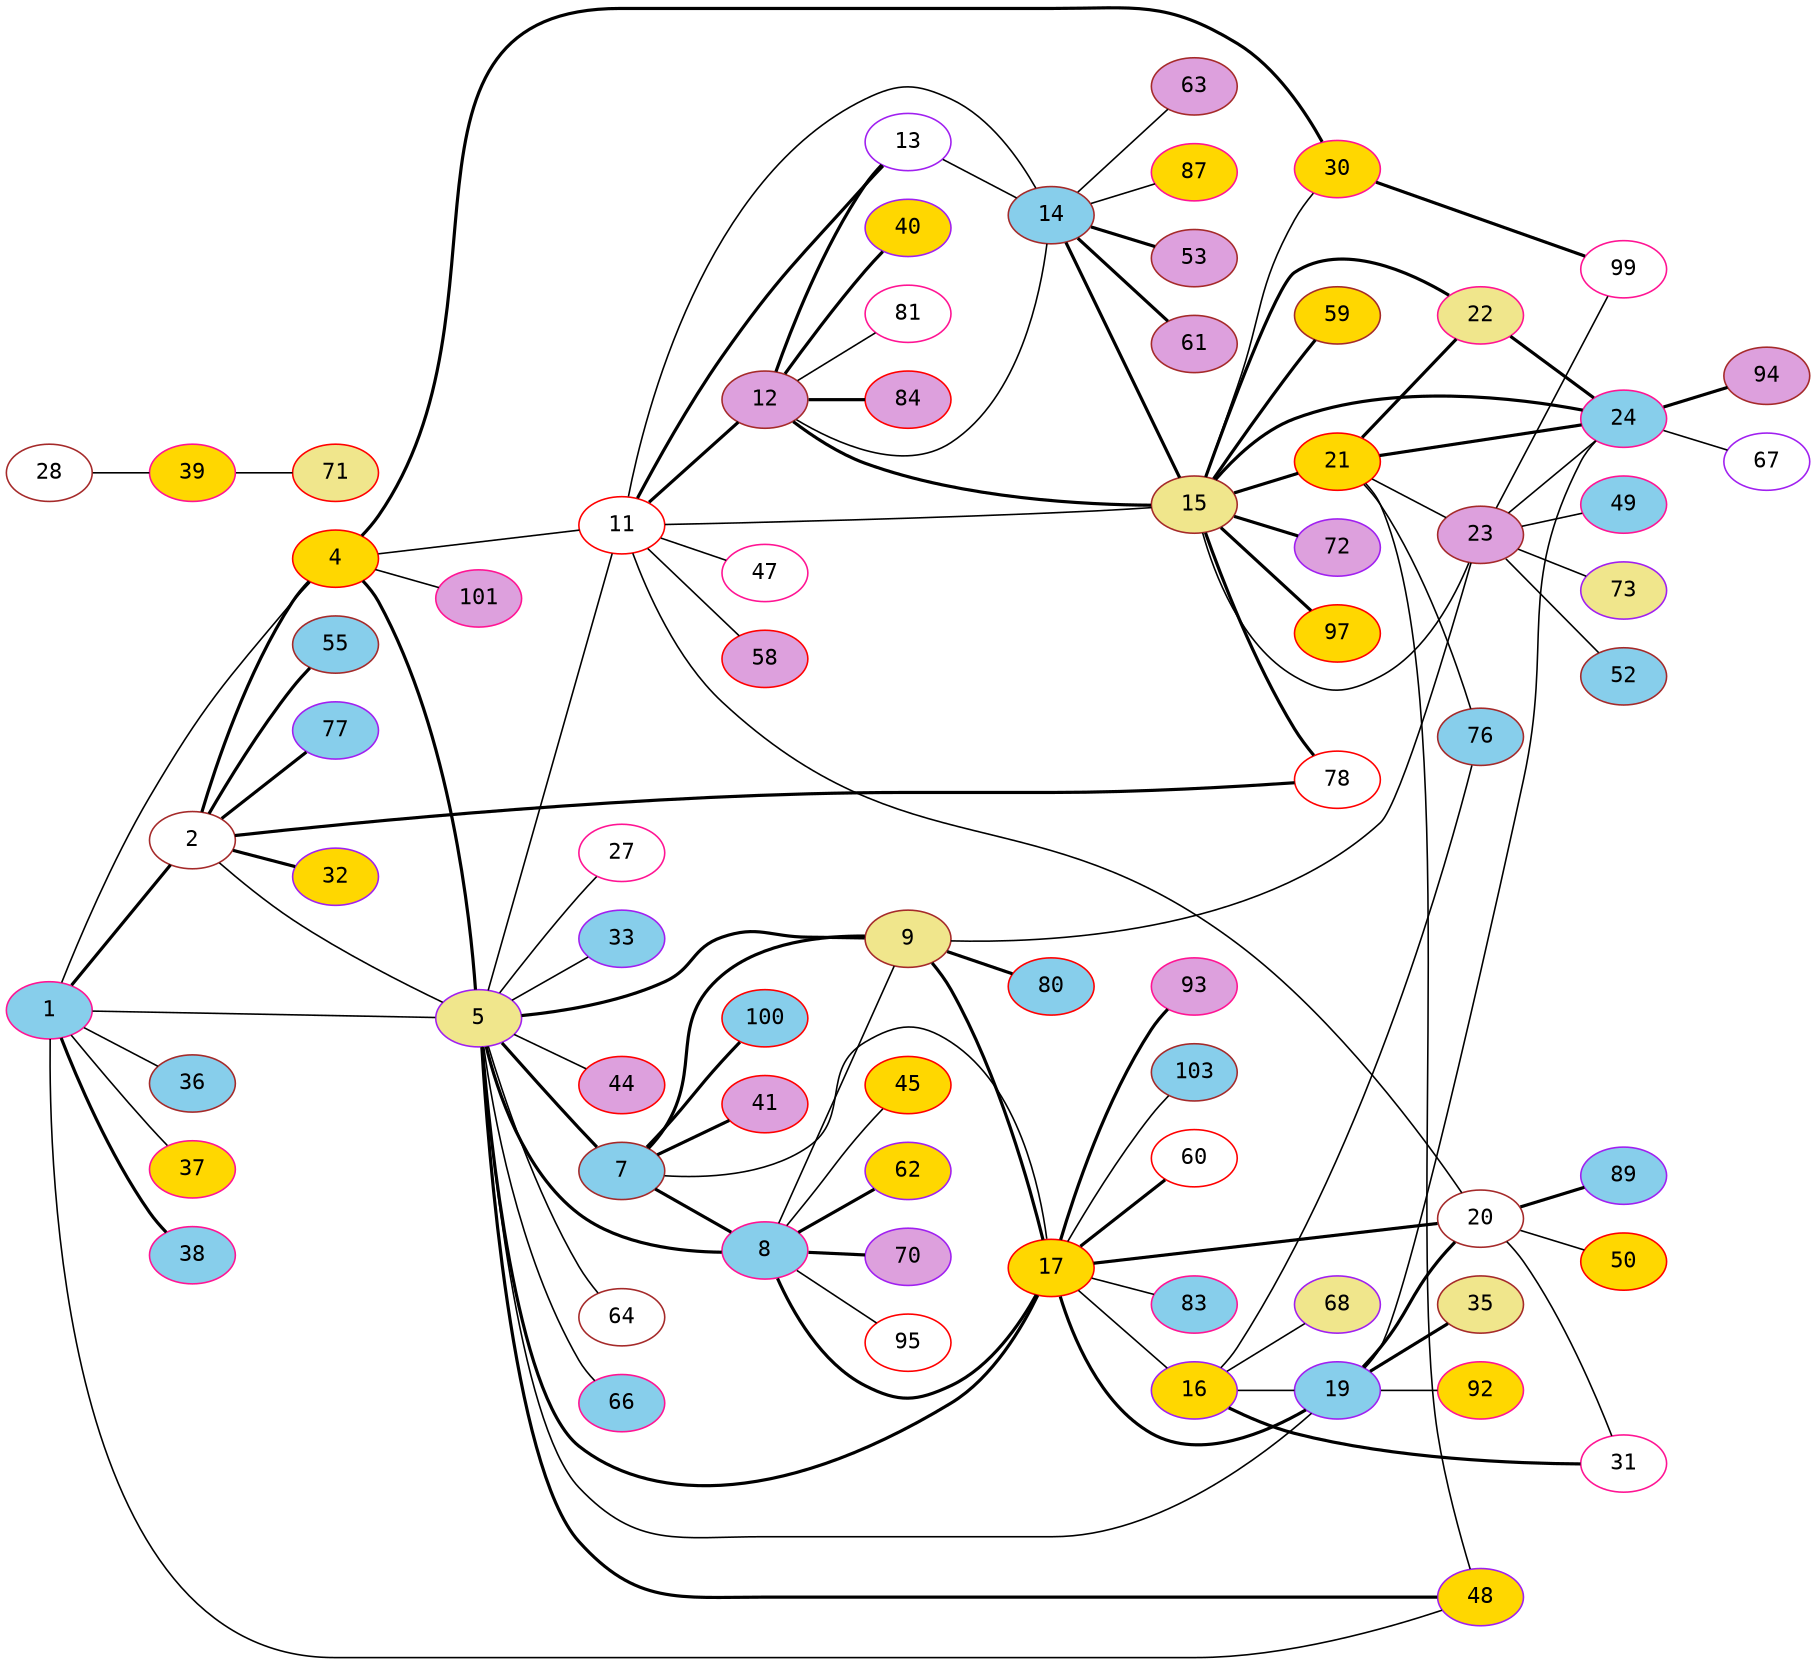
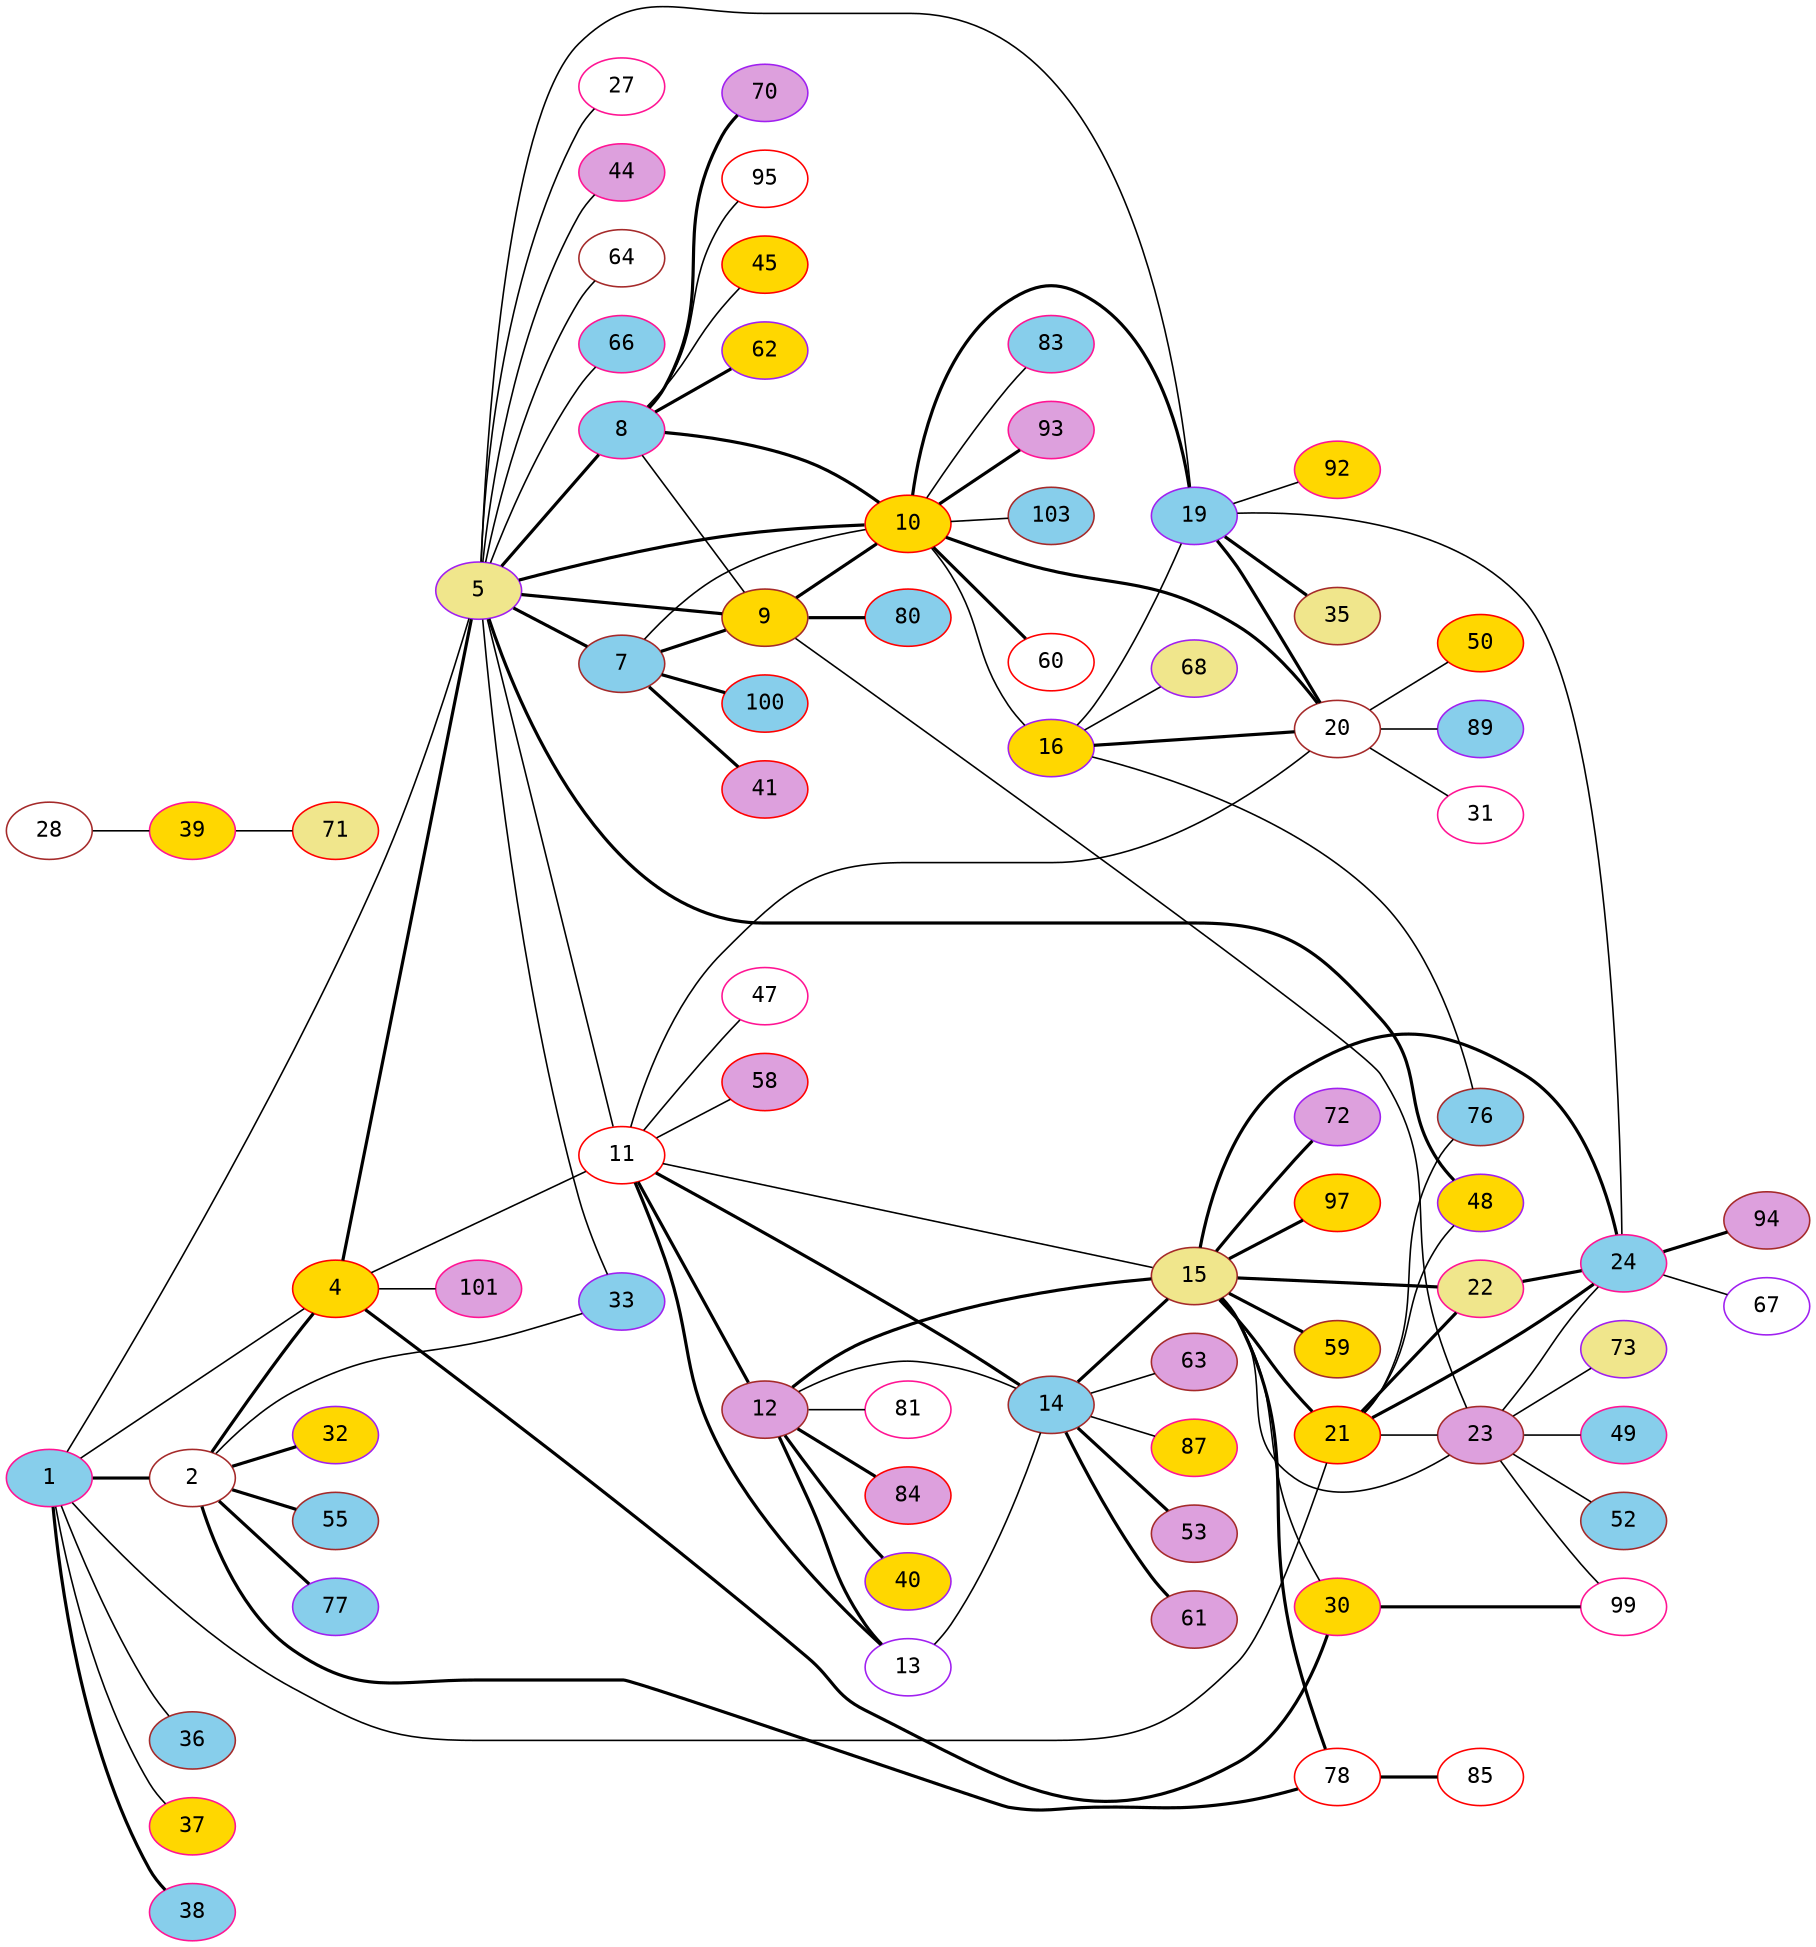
edge "14" -- "11": style solid -> bold
node "9": fillcolor khaki -> gold
edge "2" -- "5": now "2" -- "33"
node "44": color red -> deeppink
edge "89" -- "20": style bold -> solid
edge "7" -- "8": removed
node "17": label "17" -> "10"
edge "16" -- "31": now "16" -- "20"
edge "1" -- "48": now "1" -- "21"
node "85": added
